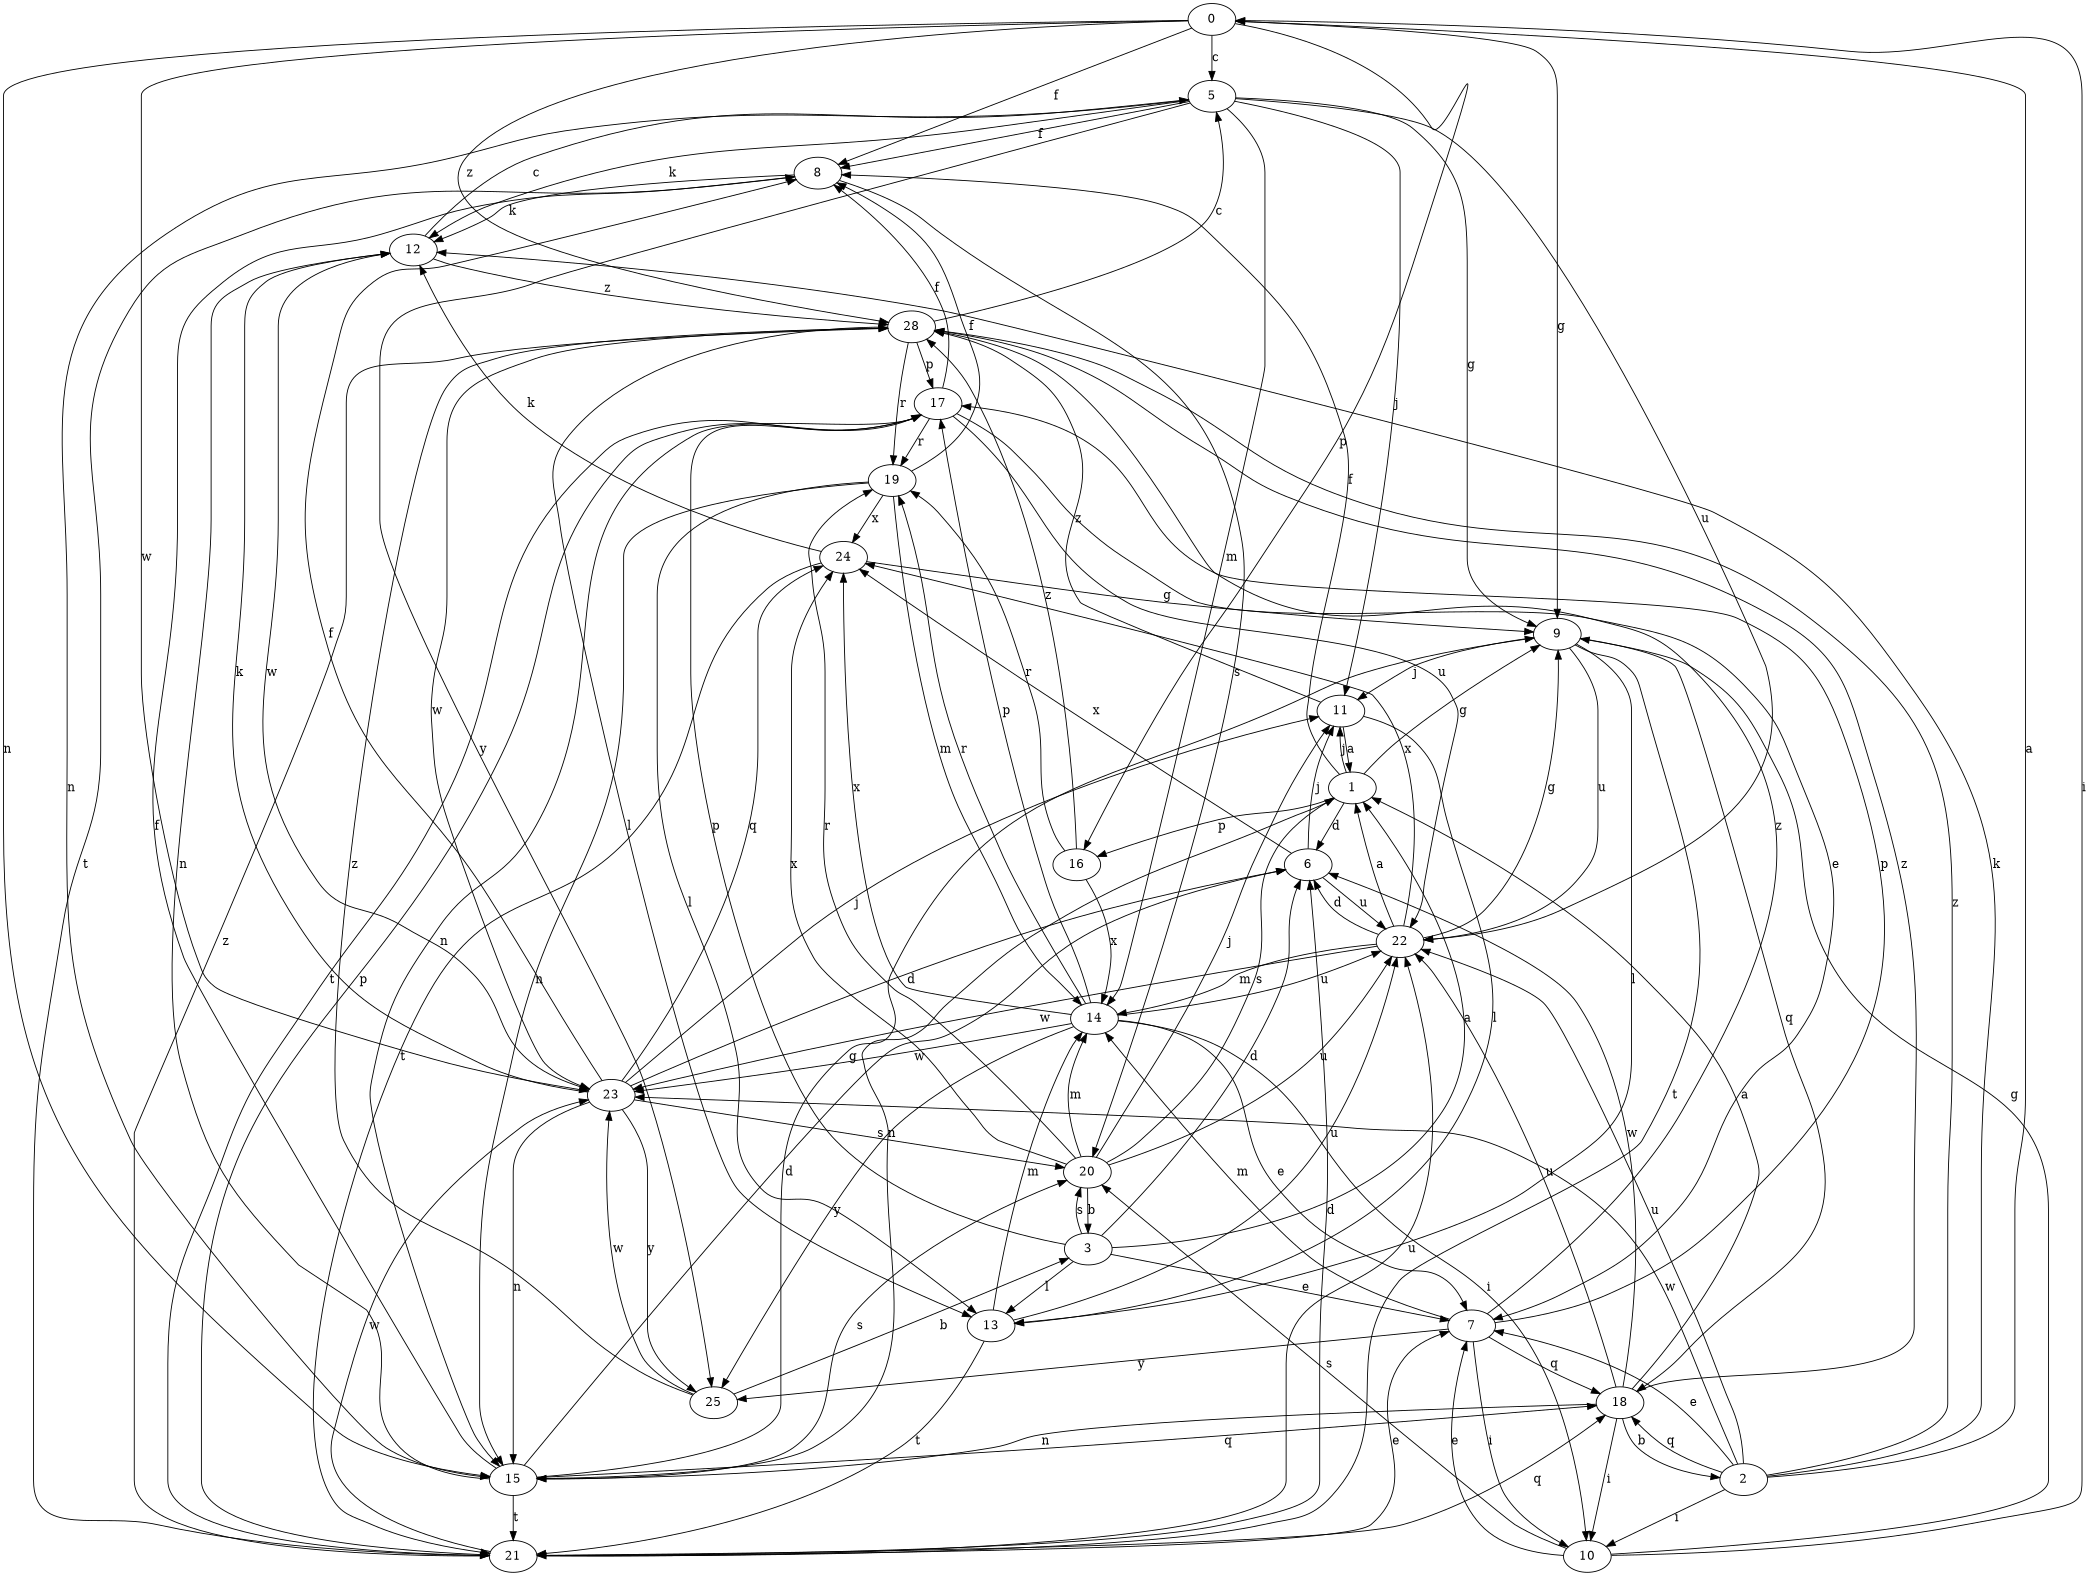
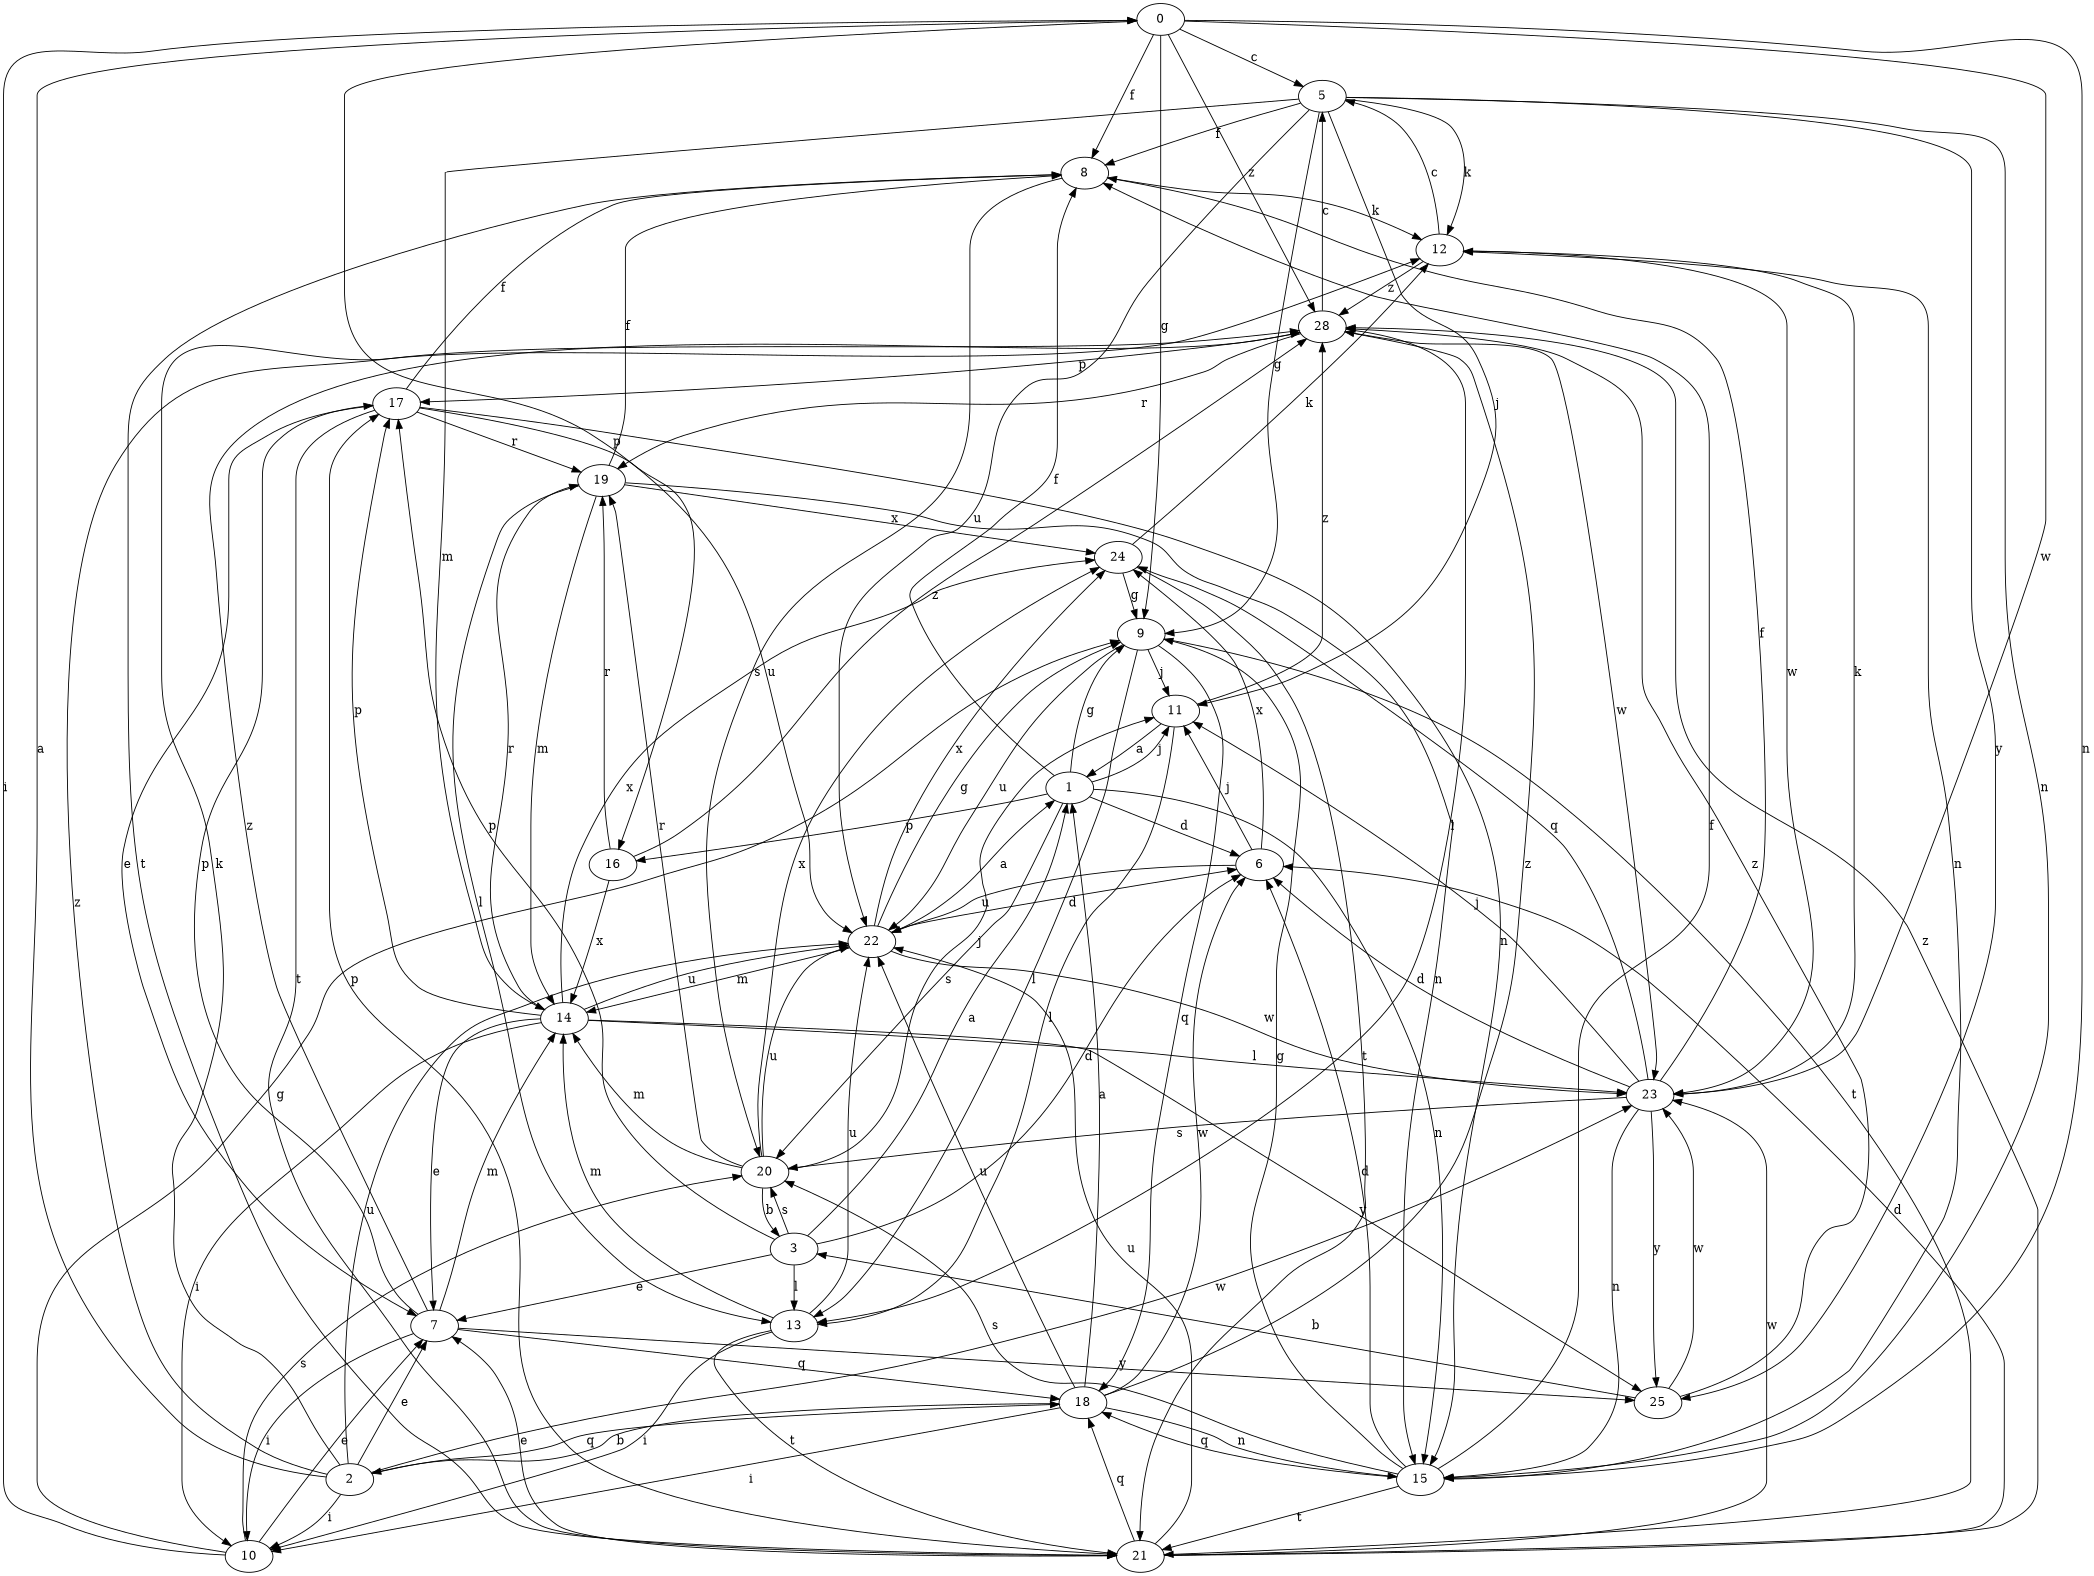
edge "20" -> "1": reversed
edge "14" -> "23": label "w" -> "l"
edge "13" -> "10": added, label "i"
